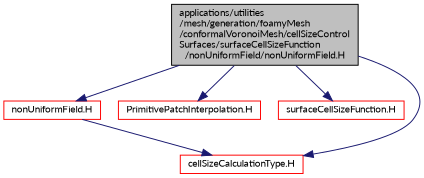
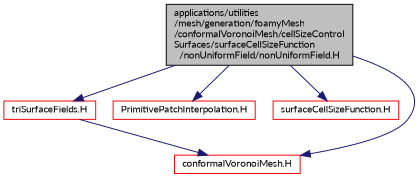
node "nonUniformField.H": label "nonUniformField.H" -> "triSurfaceFields.H"
node "cellSizeCalculationType.H": label "cellSizeCalculationType.H" -> "conformalVoronoiMesh.H"
